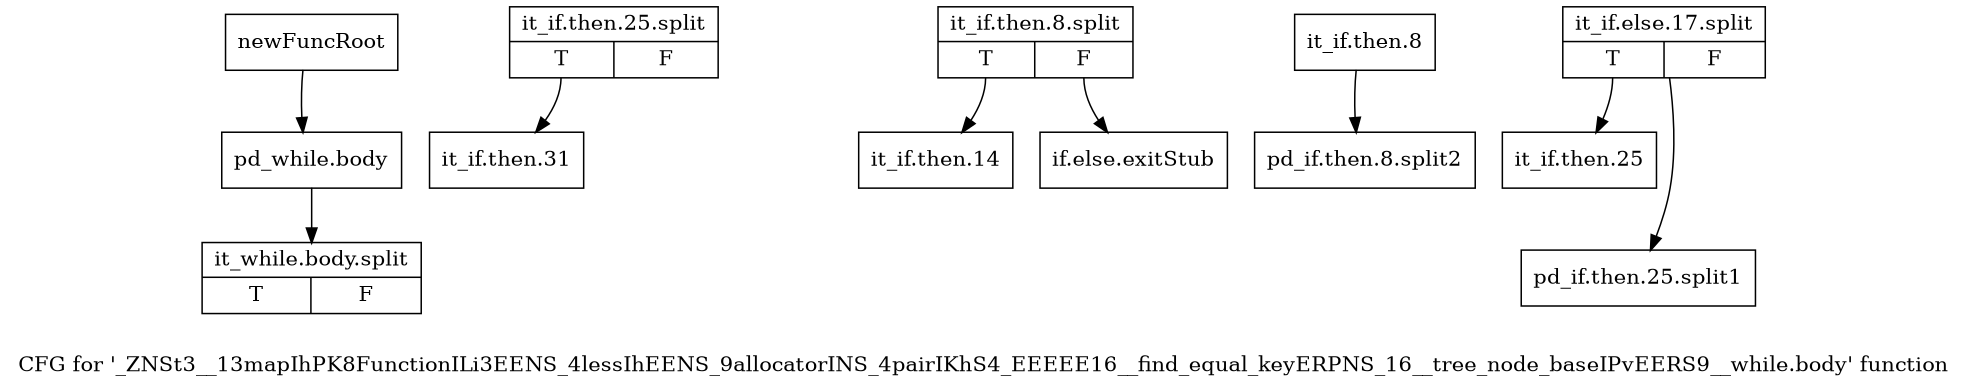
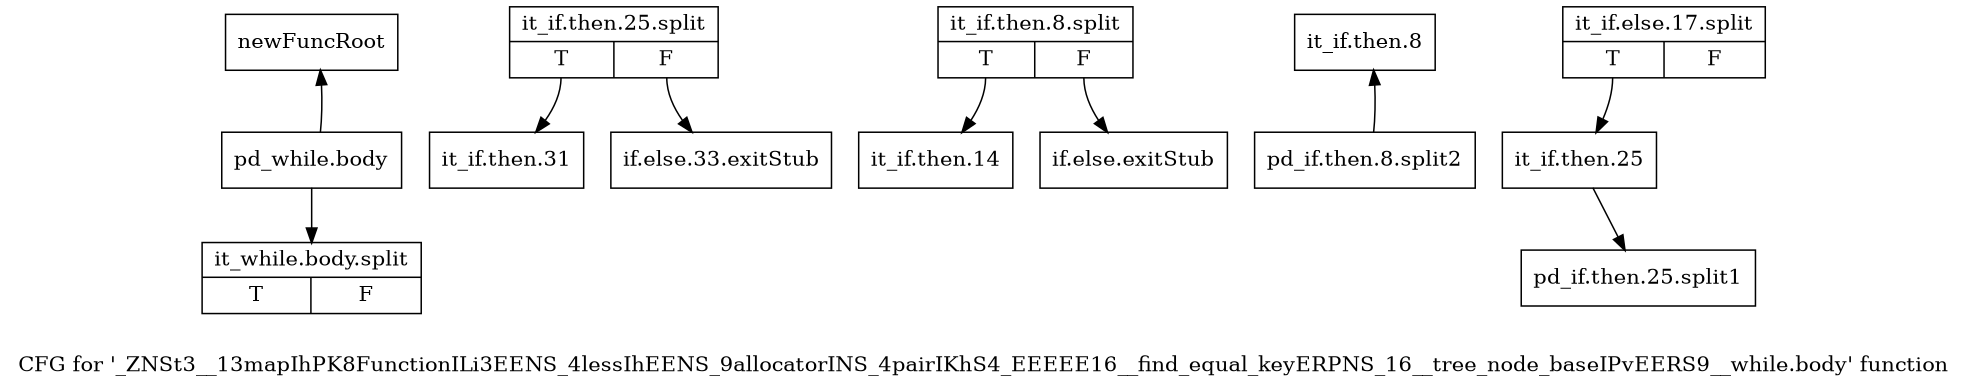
edge "newFuncRoot" -> "pd_while.body": reversed
edge "it_if.then.8" -> "pd_if.then.8.split2": reversed
edge "it_if.else.17.split" -> "pd_if.then.25.split1": now "it_if.then.25" -> "pd_if.then.25.split1"
node "if.else.33.exitStub": added
